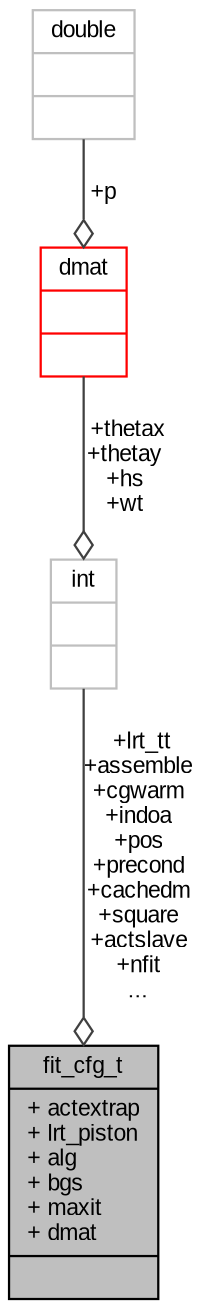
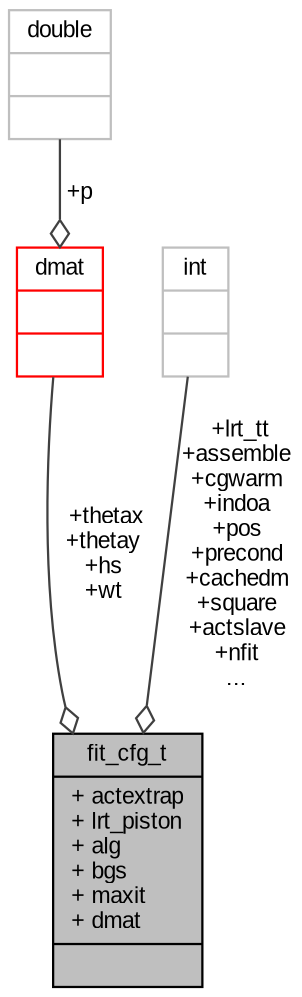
edge "dmat" -> "int": now "dmat" -> "fit_cfg_t"
